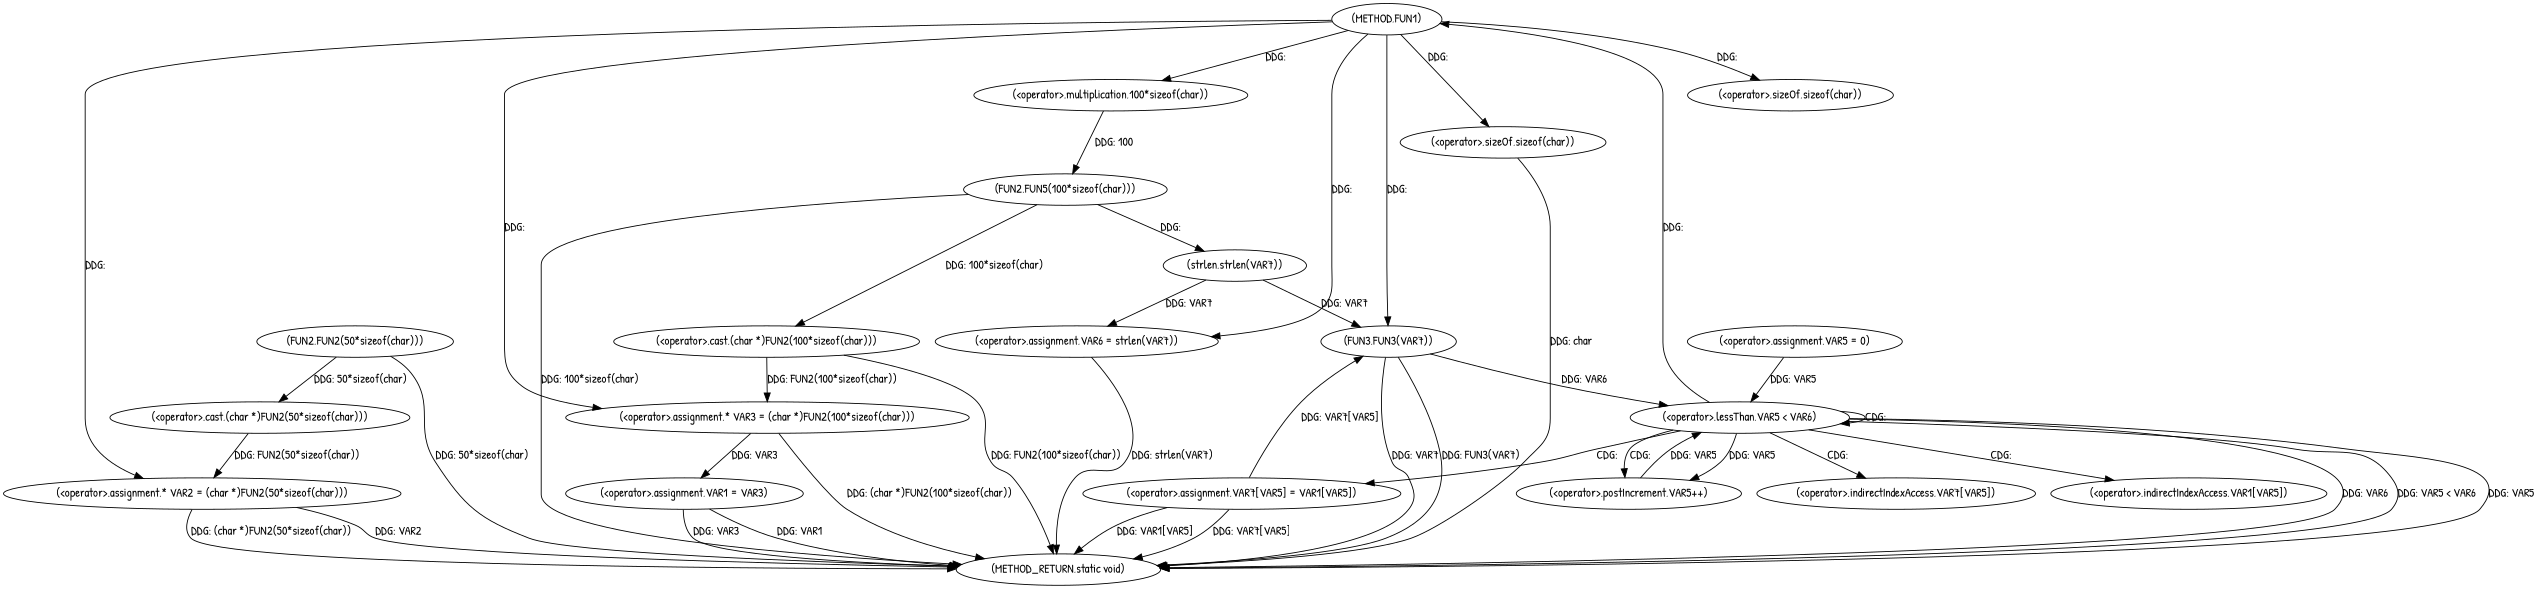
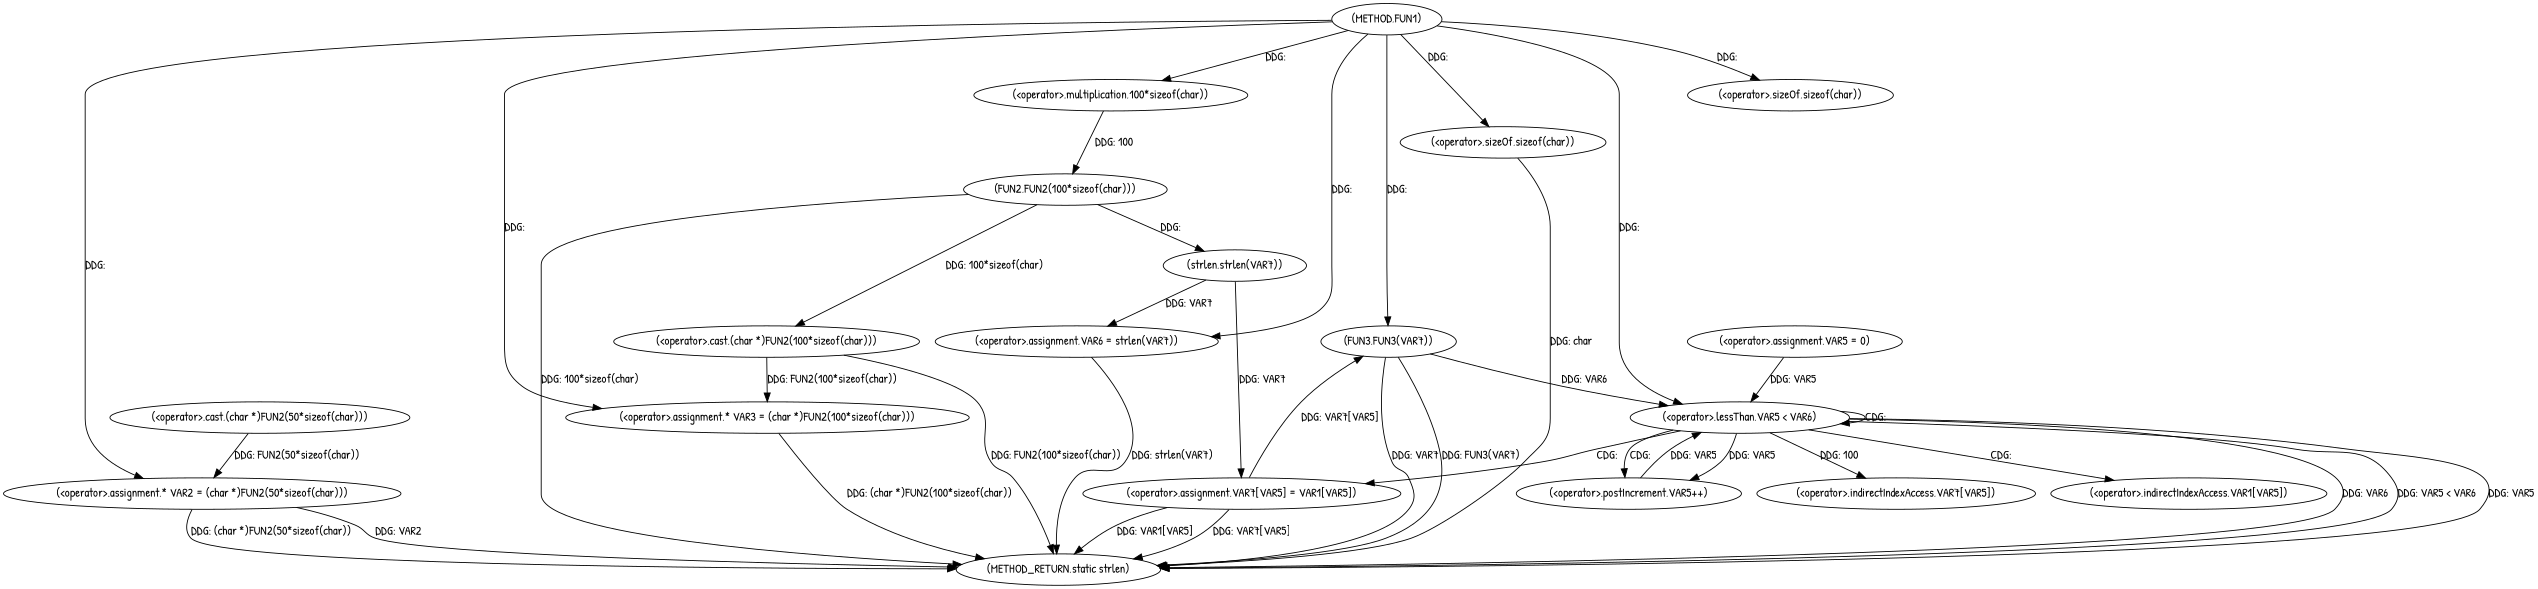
edge "(<operator>.lessThan,VAR5 < VAR6)" -> "(METHOD,FUN1)": reversed
node "(FUN2,FUN5(100*sizeof(char)))": label "(FUN2,FUN5(100*sizeof(char)))" -> "(FUN2,FUN2(100*sizeof(char)))"
edge "(strlen,strlen(VAR7))" -> "(FUN3,FUN3(VAR7))": now "(strlen,strlen(VAR7))" -> "(<operator>.assignment,VAR7[VAR5] = VAR1[VAR5])"
node "(FUN2,FUN2(50*sizeof(char)))": removed
edge "(<operator>.lessThan,VAR5 < VAR6)" -> "(<operator>.indirectIndexAccess,VAR7[VAR5])": label "CDG: " -> "DDG: 100"
node "(<operator>.assignment,VAR1 = VAR3)": removed
node "(METHOD_RETURN,static void)": label "(METHOD_RETURN,static void)" -> "(METHOD_RETURN,static strlen)"
